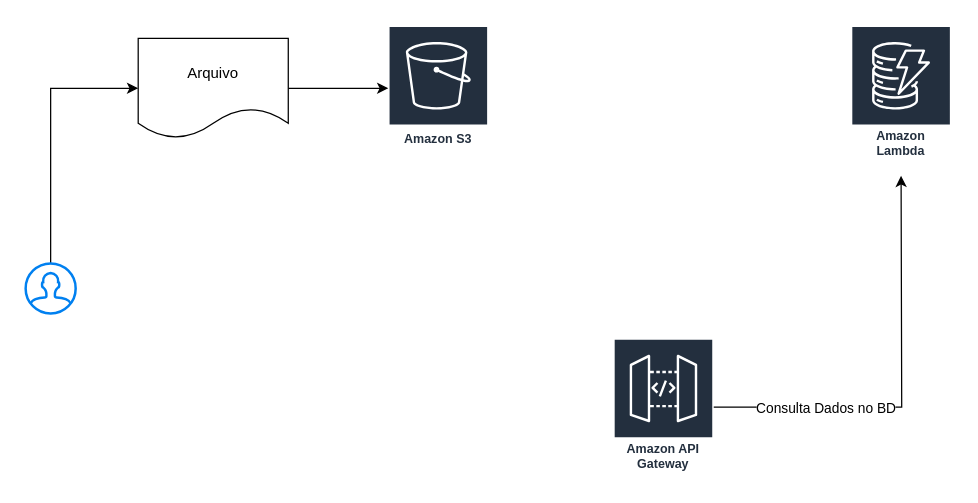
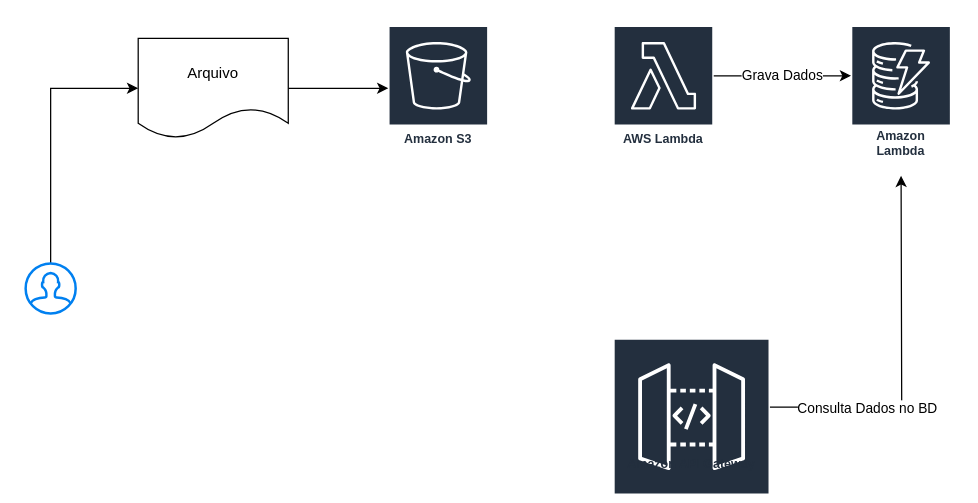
edge "AWS Lambda" -> "Amazon Lambda": added, label "Grava Dados"
node "AWS Lambda": added
node "Amazon API Gateway": size 100x138 -> 156x138
